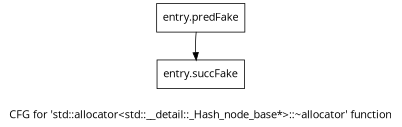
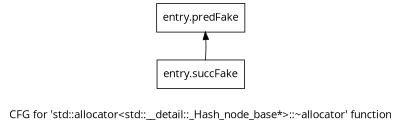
edge "entry.predFake" -> "entry.succFake": reversed
